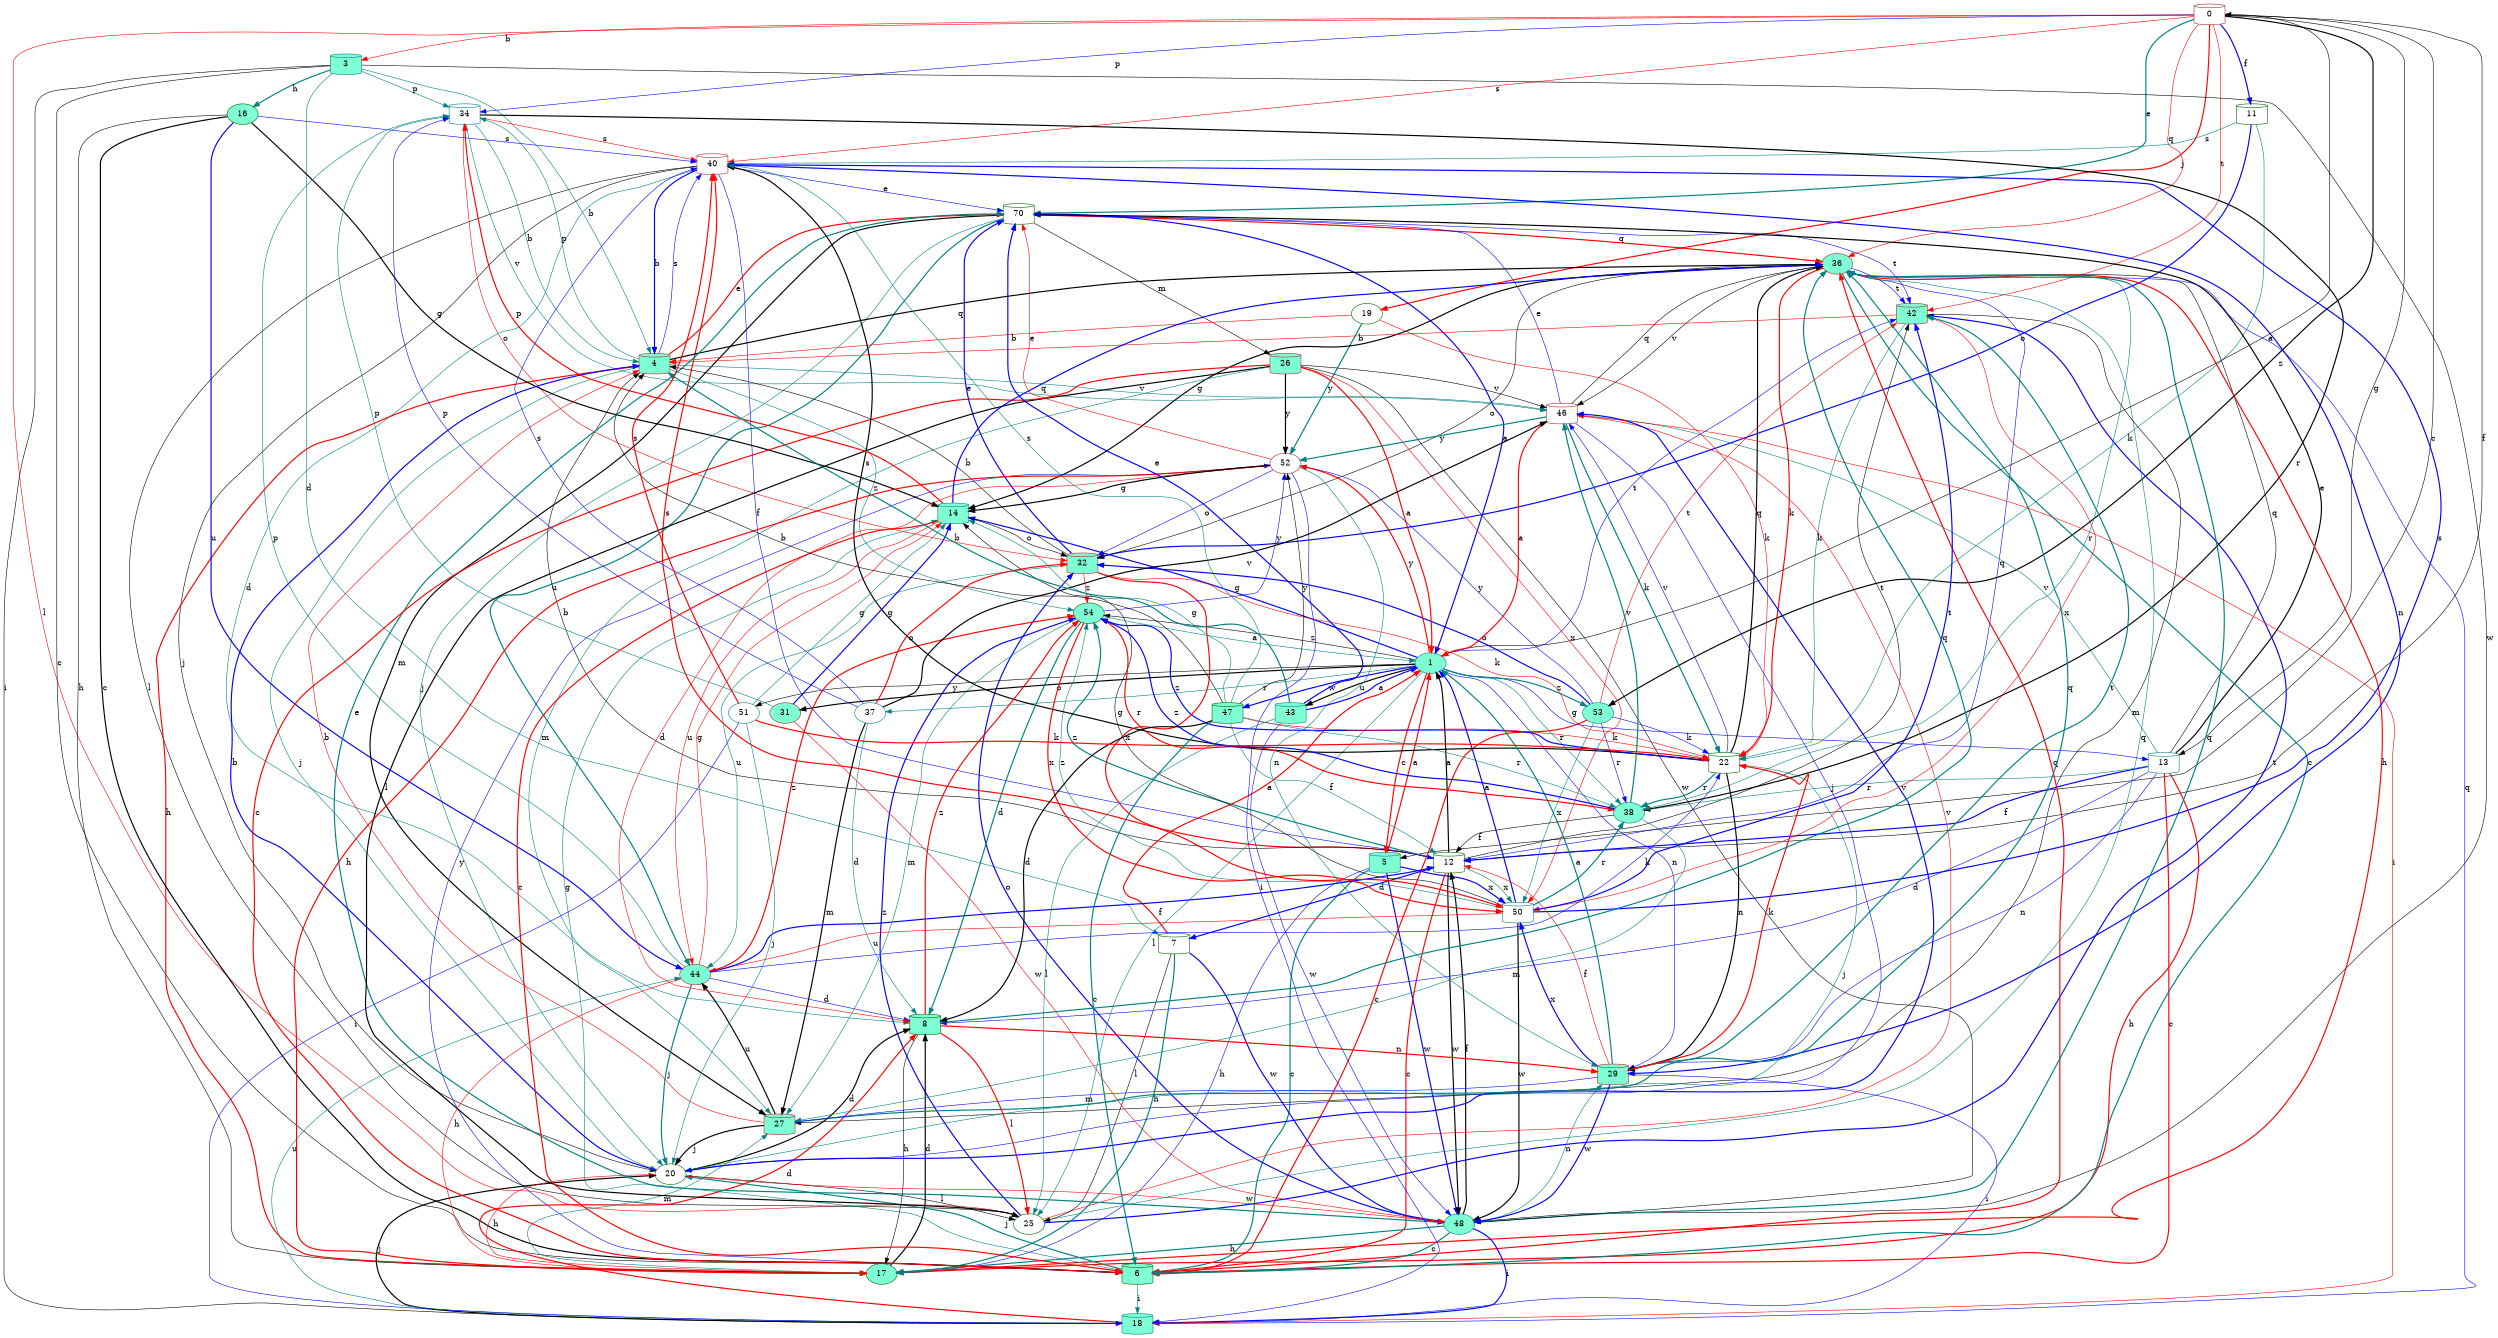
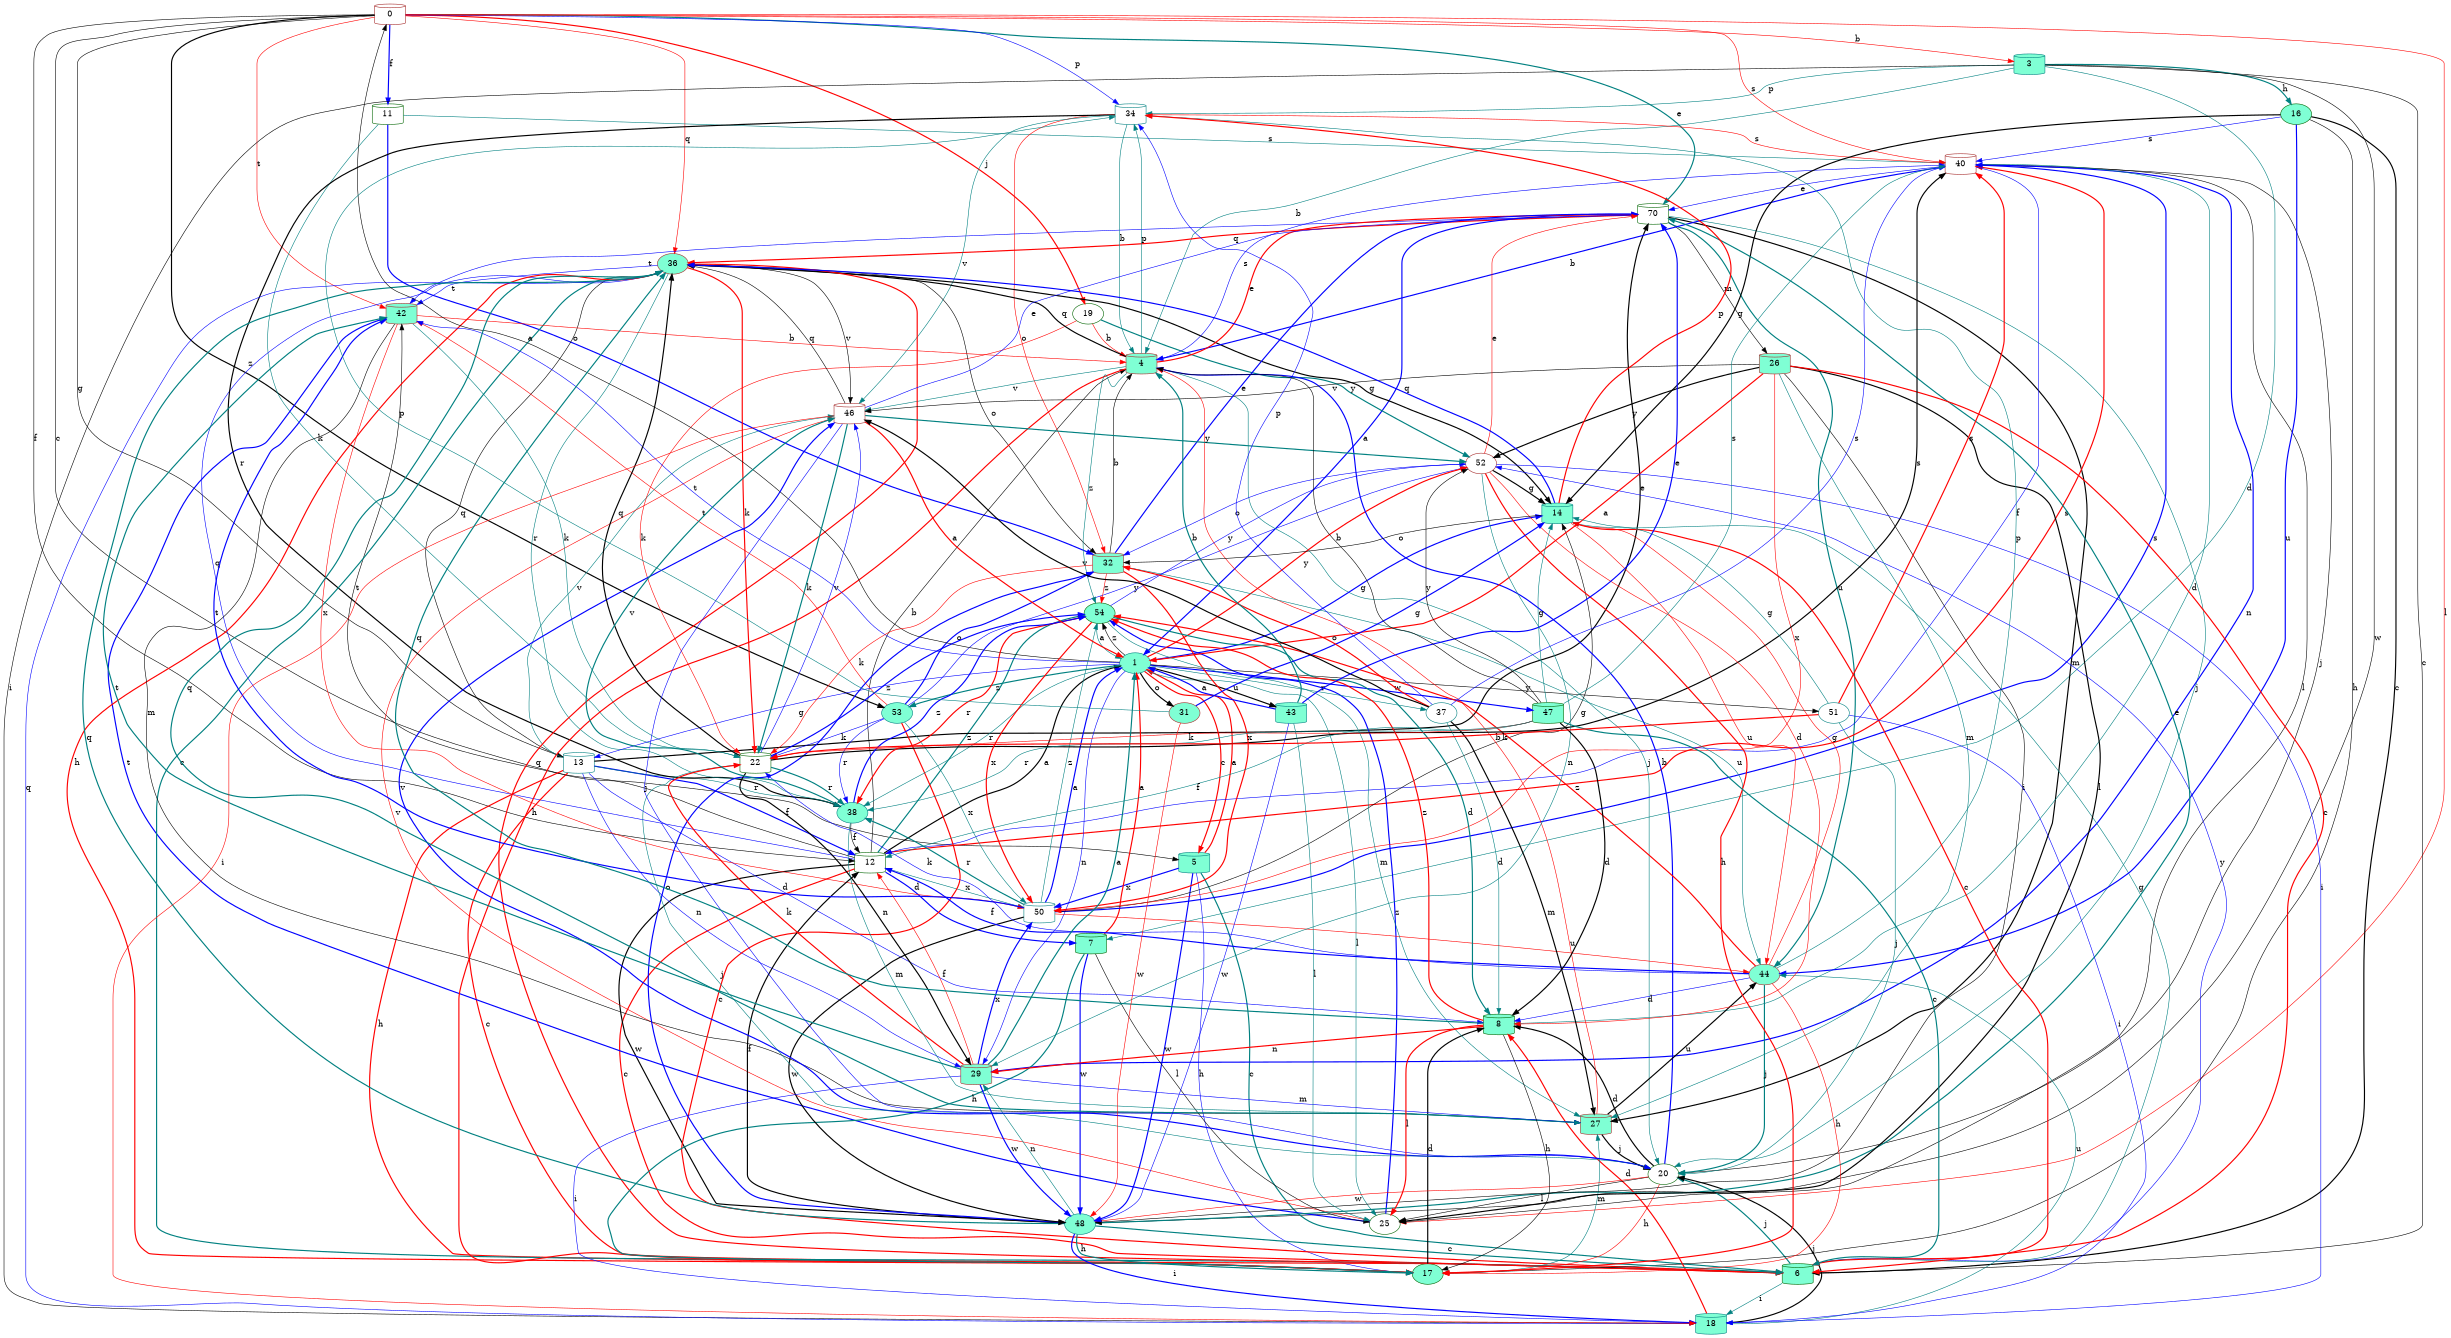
edge "26" -> "48": label "w" -> "i"
node "7": fillcolor white -> aquamarine
edge "25" -> "36": removed, label "q"
